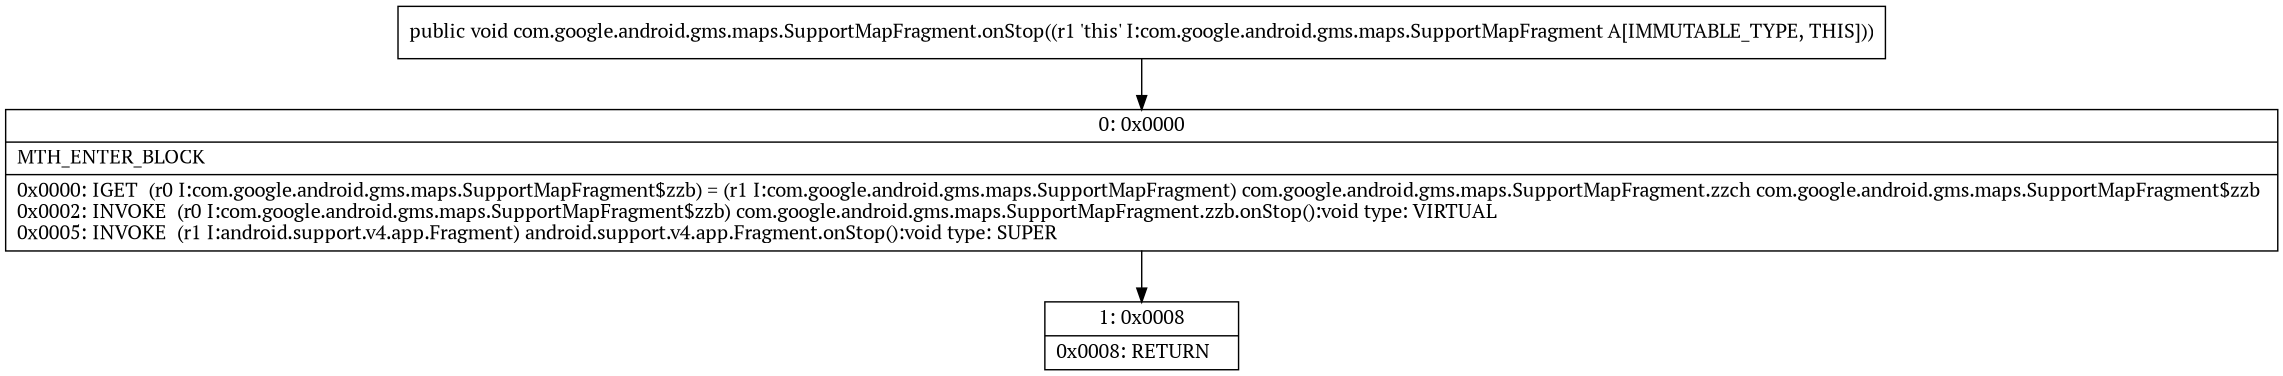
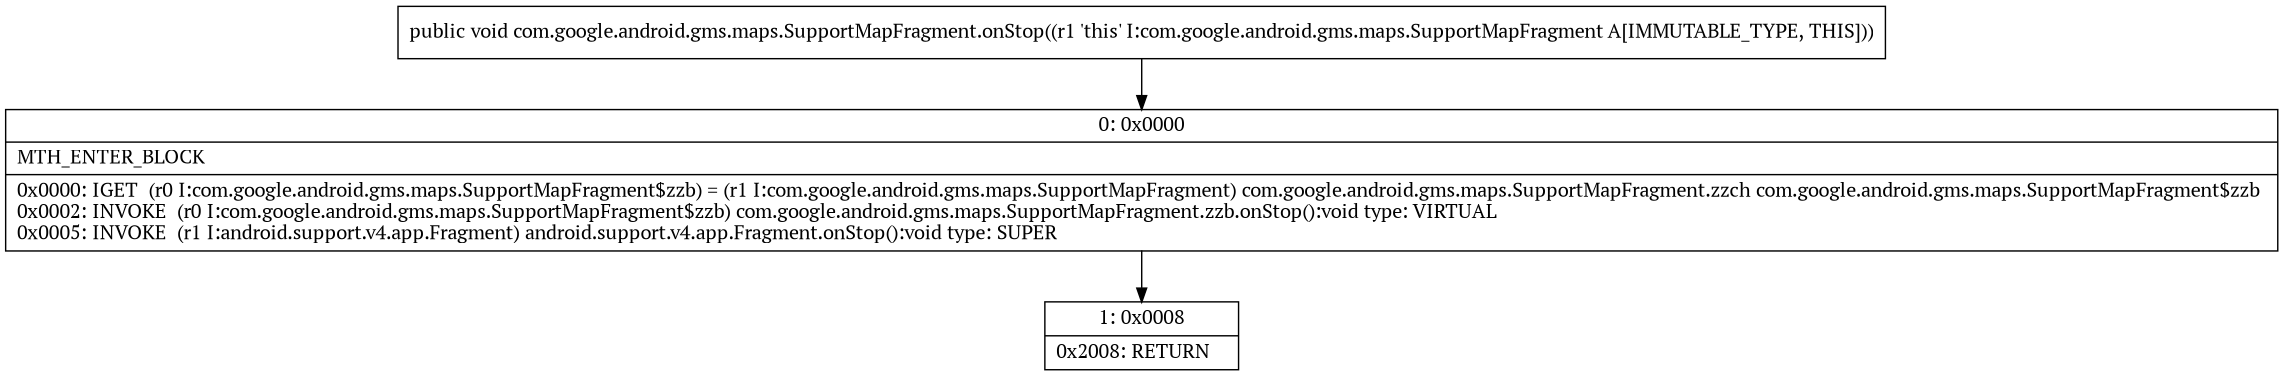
node "1: 0x0008": text "0x0008: RETURN" -> "0x2008: RETURN"
